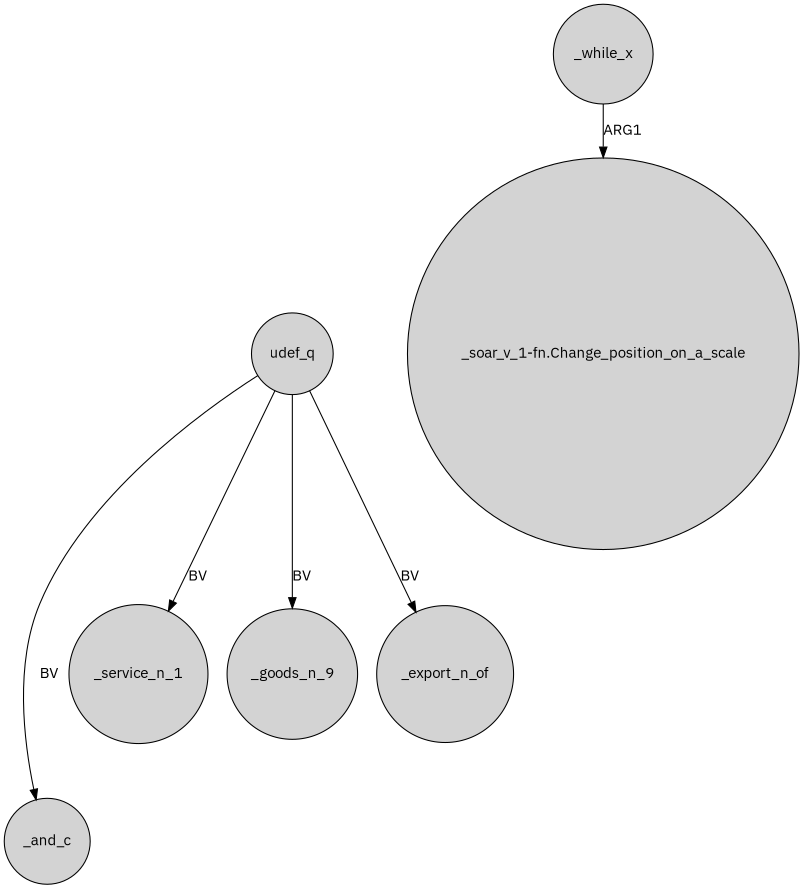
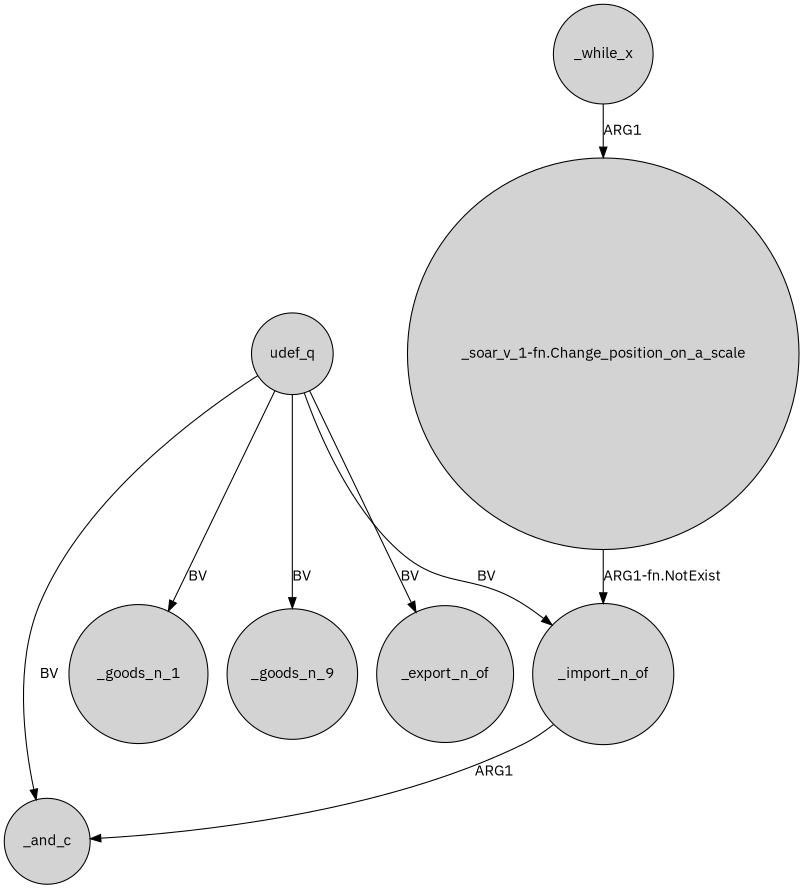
node "_service_n_1": label "_service_n_1" -> "_goods_n_1"
node "_import_n_of": added
